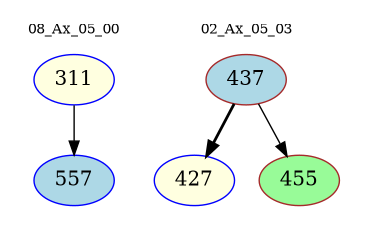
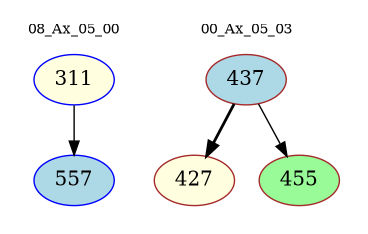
cluster "02_Ax_05_03": label "02_Ax_05_03" -> "00_Ax_05_03"
node "427": color blue -> brown
